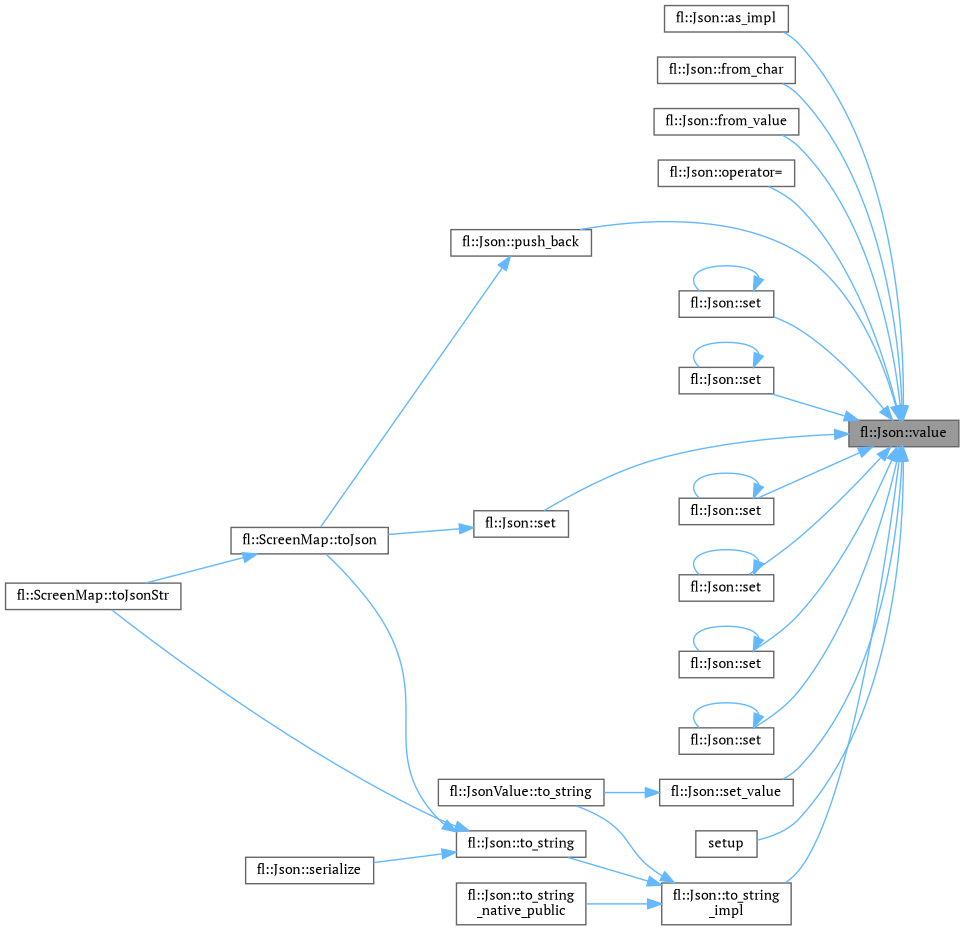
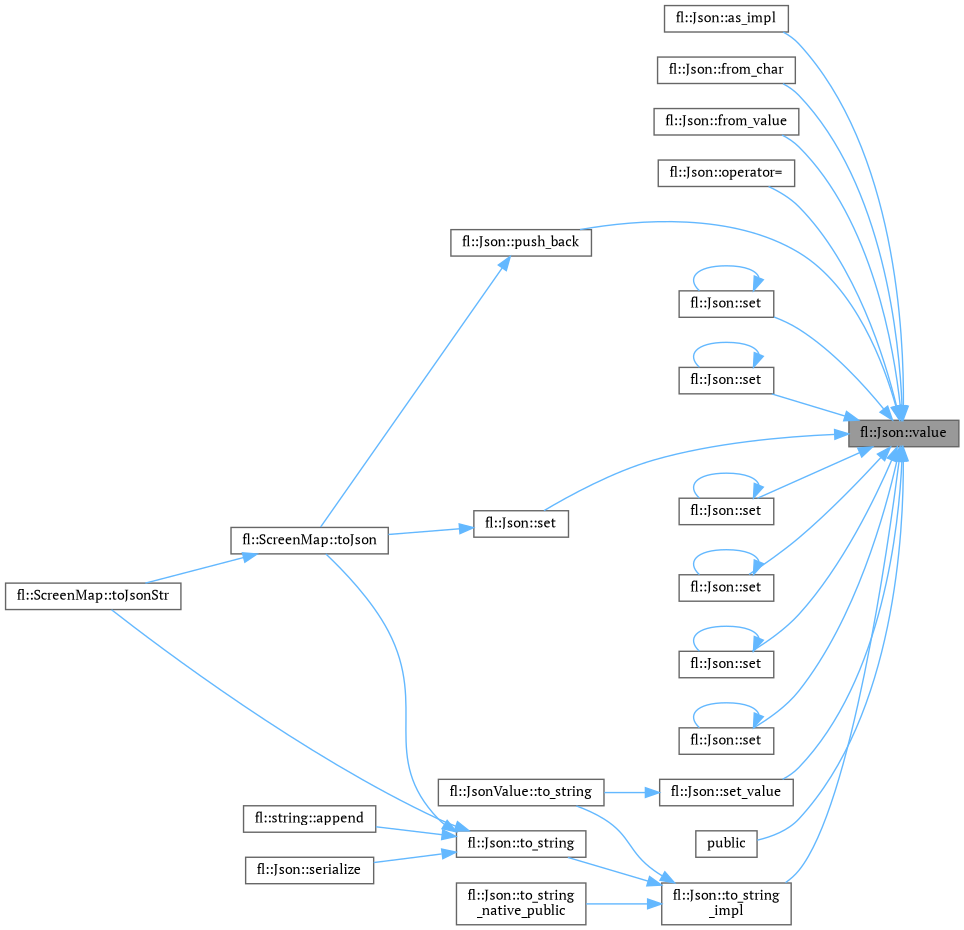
node "fl::string::append": added
node "setup": label "setup" -> "public"
